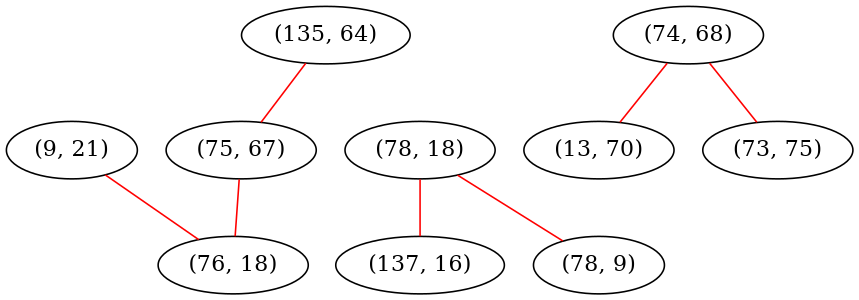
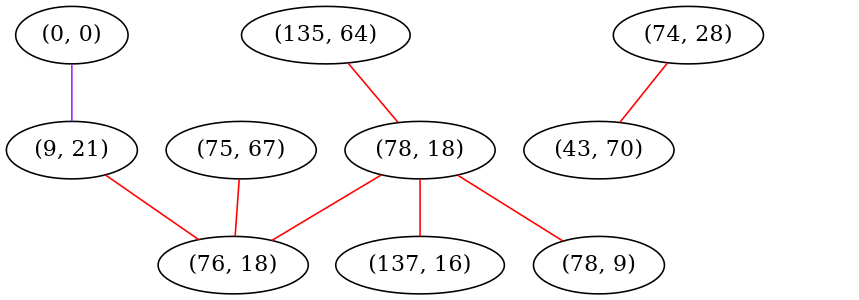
node "(0, 0)": added
node "(74, 68)": label "(74, 68)" -> "(74, 28)"
edge "(135, 64)" -- "(75, 67)": now "(135, 64)" -- "(78, 18)"
node "(13, 70)": label "(13, 70)" -> "(43, 70)"
node "(73, 75)": removed
edge "(78, 18)" -- "(76, 18)": added
